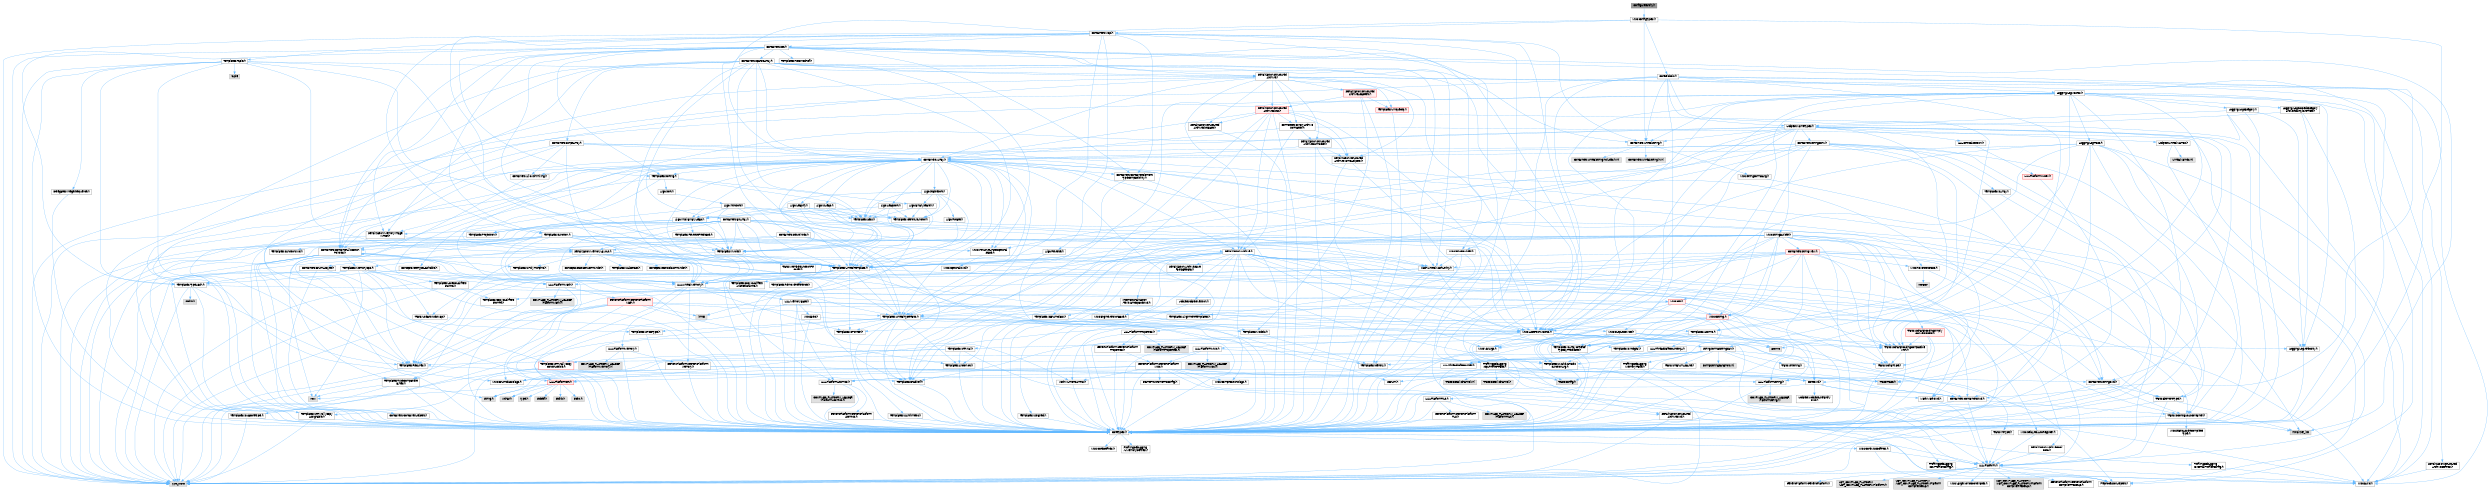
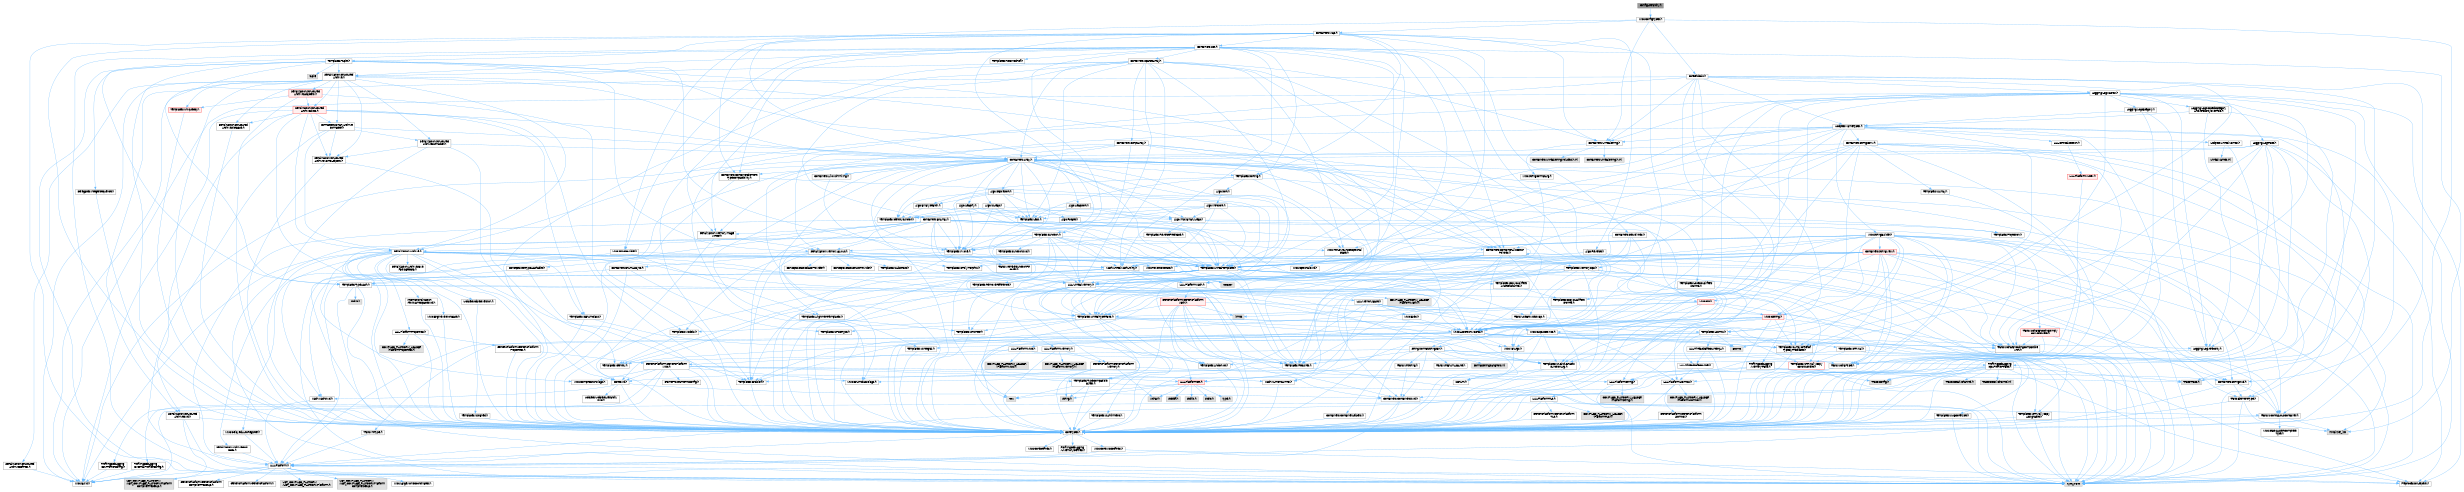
edge "Containers/SparseArray.h" -> "Templates/UnrealTypeTraits.h": removed
